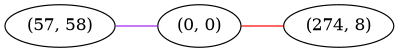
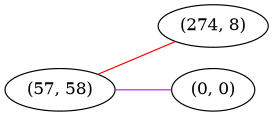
edge "(0, 0)" -- "(274, 8)": now "(57, 58)" -- "(274, 8)"
